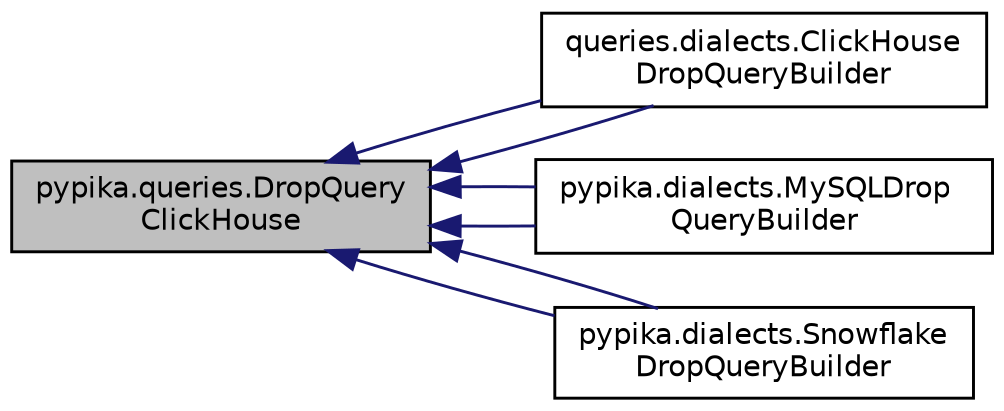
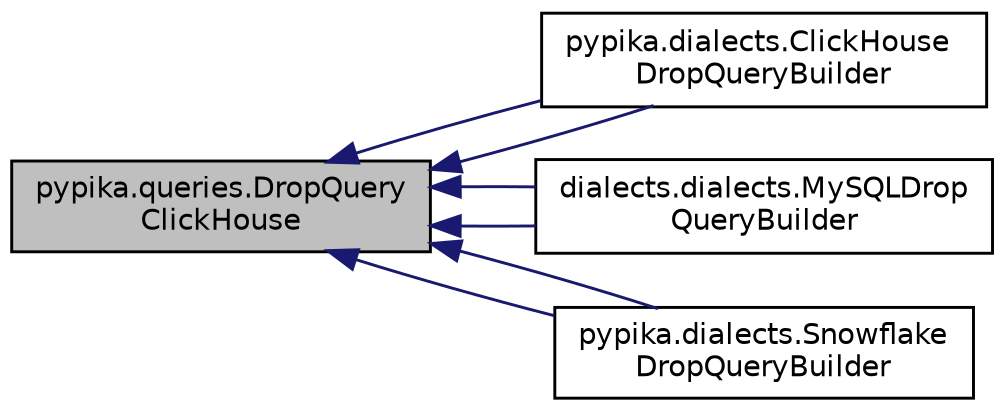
node "queries.dialects.ClickHouse DropQueryBuilder": label "queries.dialects.ClickHouse DropQueryBuilder" -> "pypika.dialects.ClickHouse DropQueryBuilder"
node "pypika.dialects.MySQLDrop QueryBuilder": label "pypika.dialects.MySQLDrop QueryBuilder" -> "dialects.dialects.MySQLDrop QueryBuilder"
